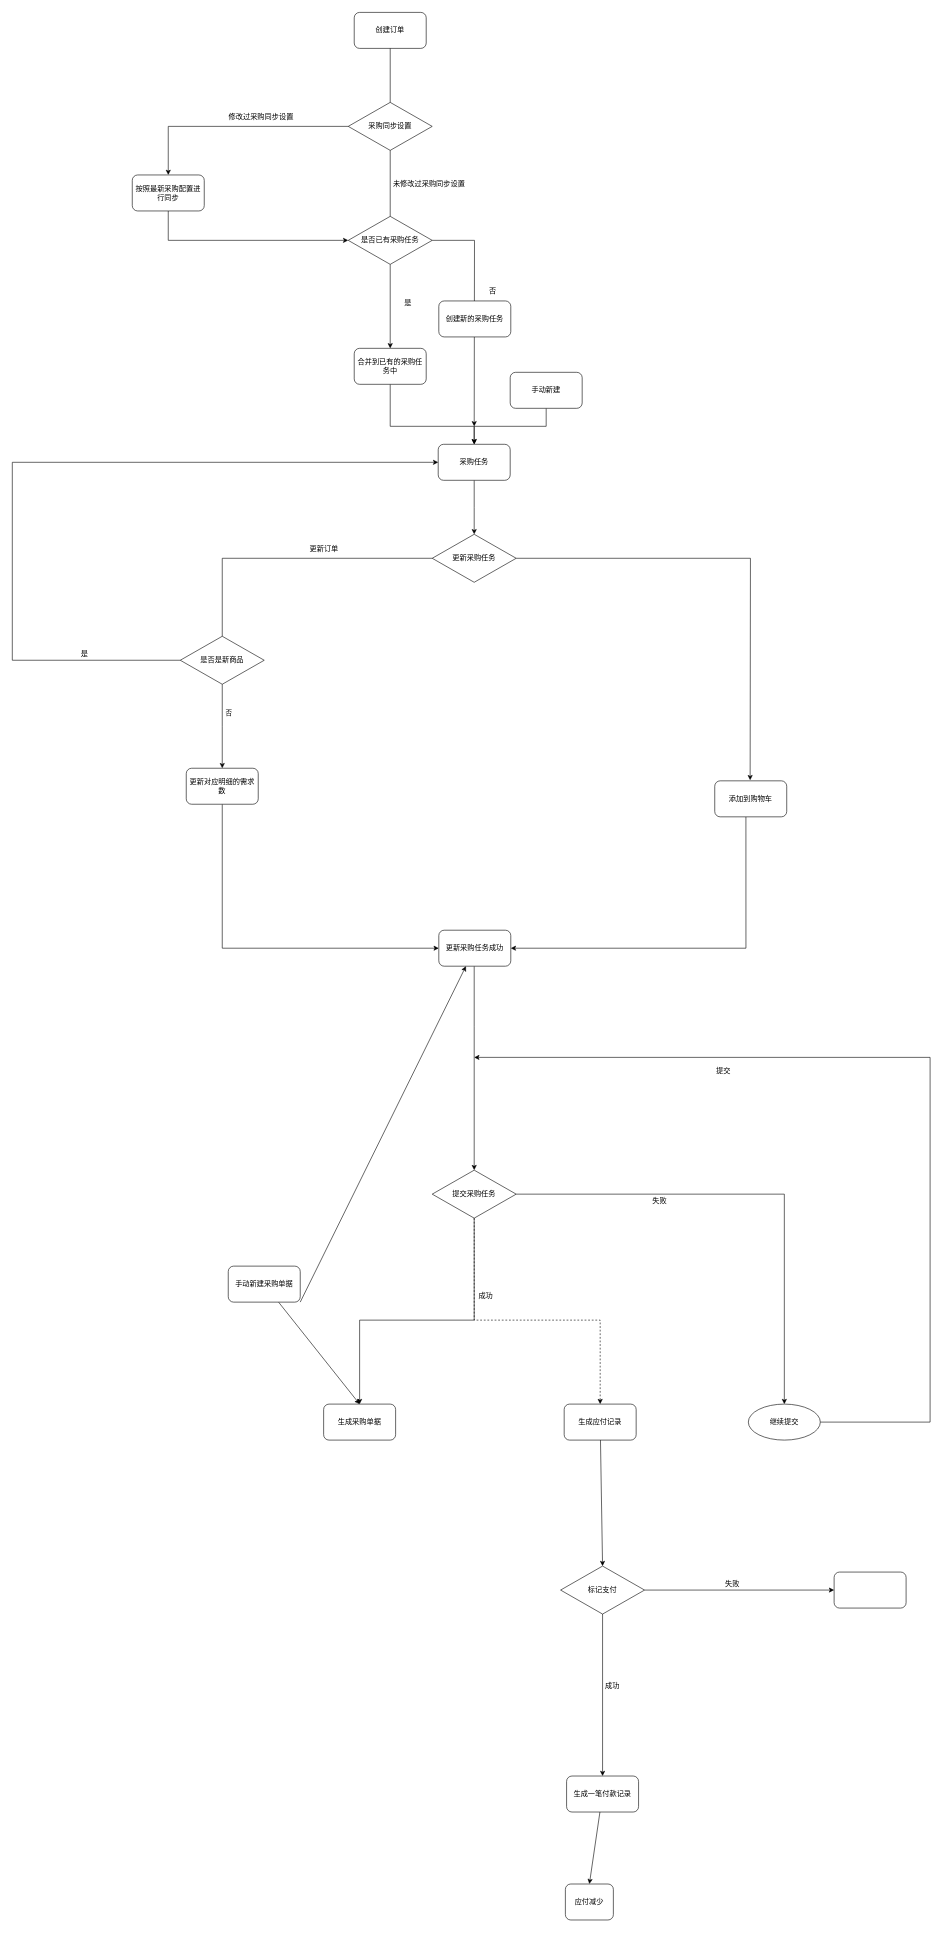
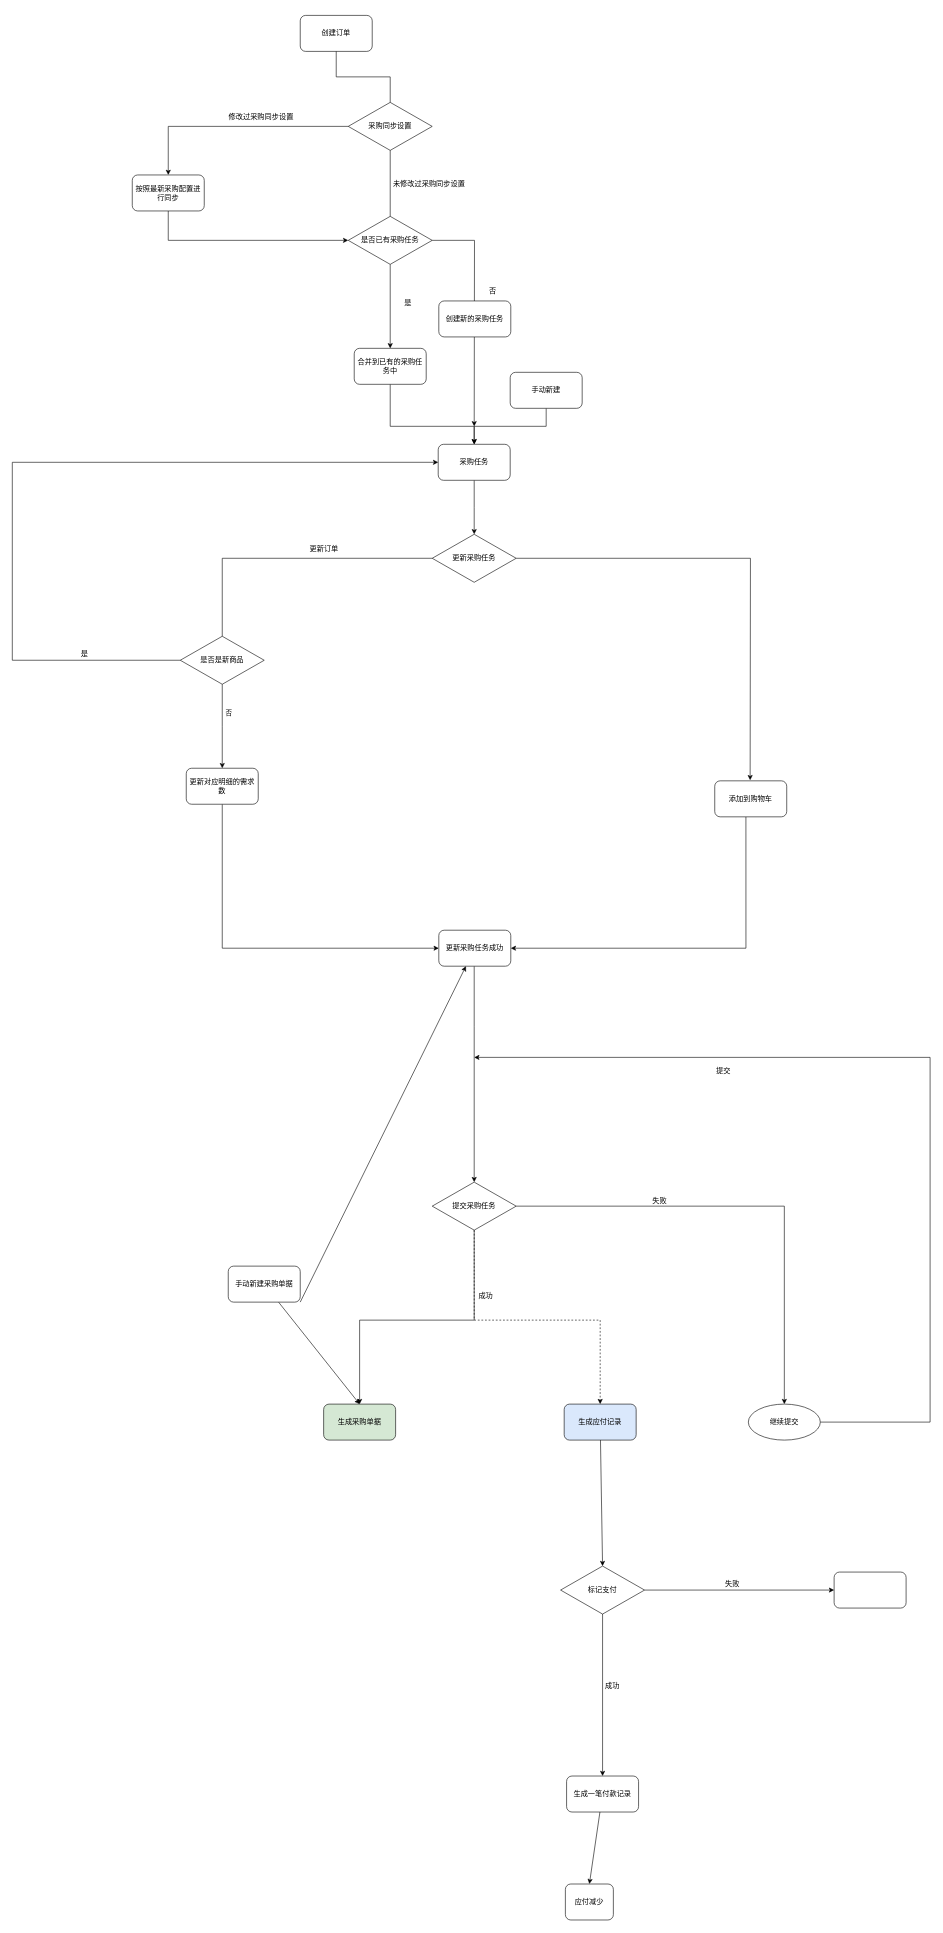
node "创建订单": moved (390, 30) -> (336, 33)
node "提交采购任务": moved (474, 1194) -> (474, 1206)
node "生成采购单据": fillcolor #ffffff -> #d5e8d4
node "生成应付记录": fillcolor #ffffff -> #dae8fc
